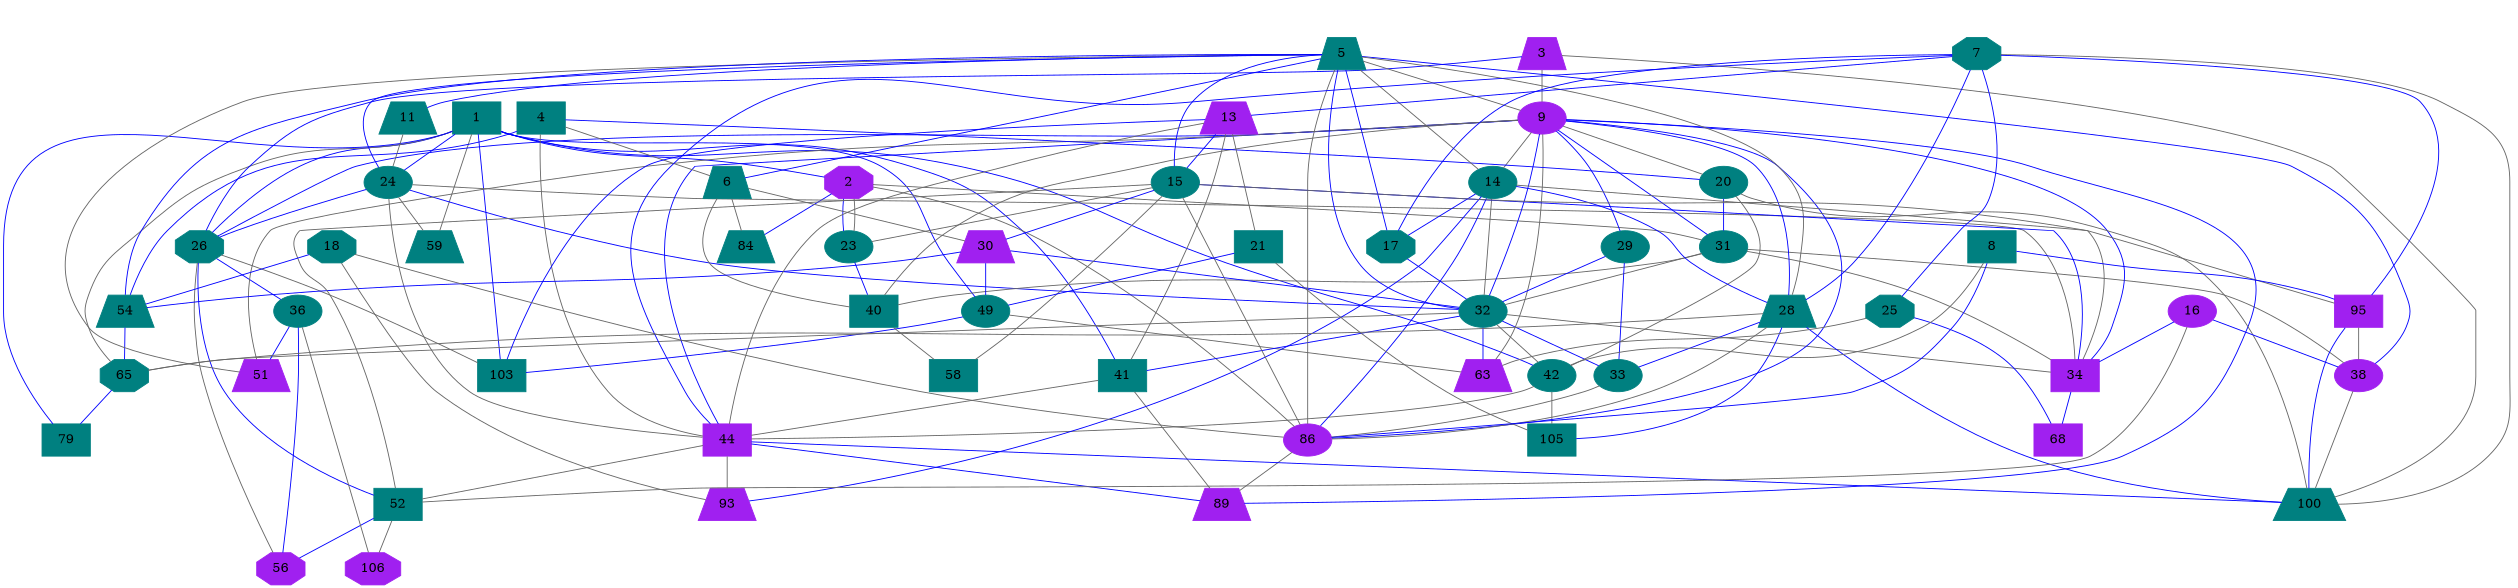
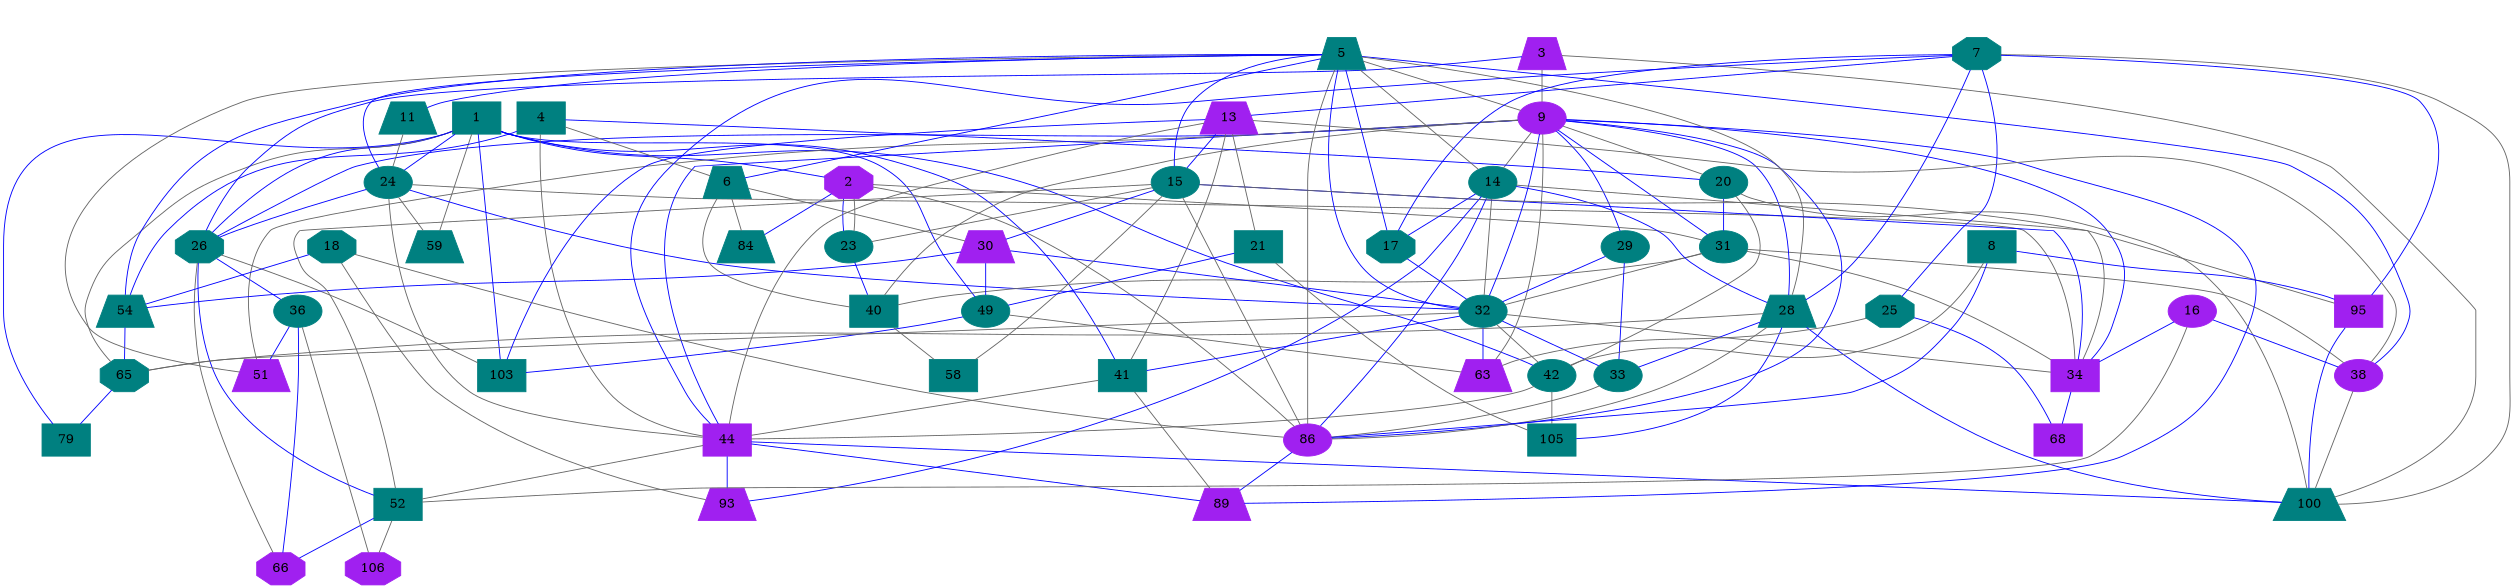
edge "95" -- "38": now "13" -- "38"
edge "86" -- "89": color gray40 -> blue
edge "44" -- "93": color gray40 -> blue
node "56": label "56" -> "66"
